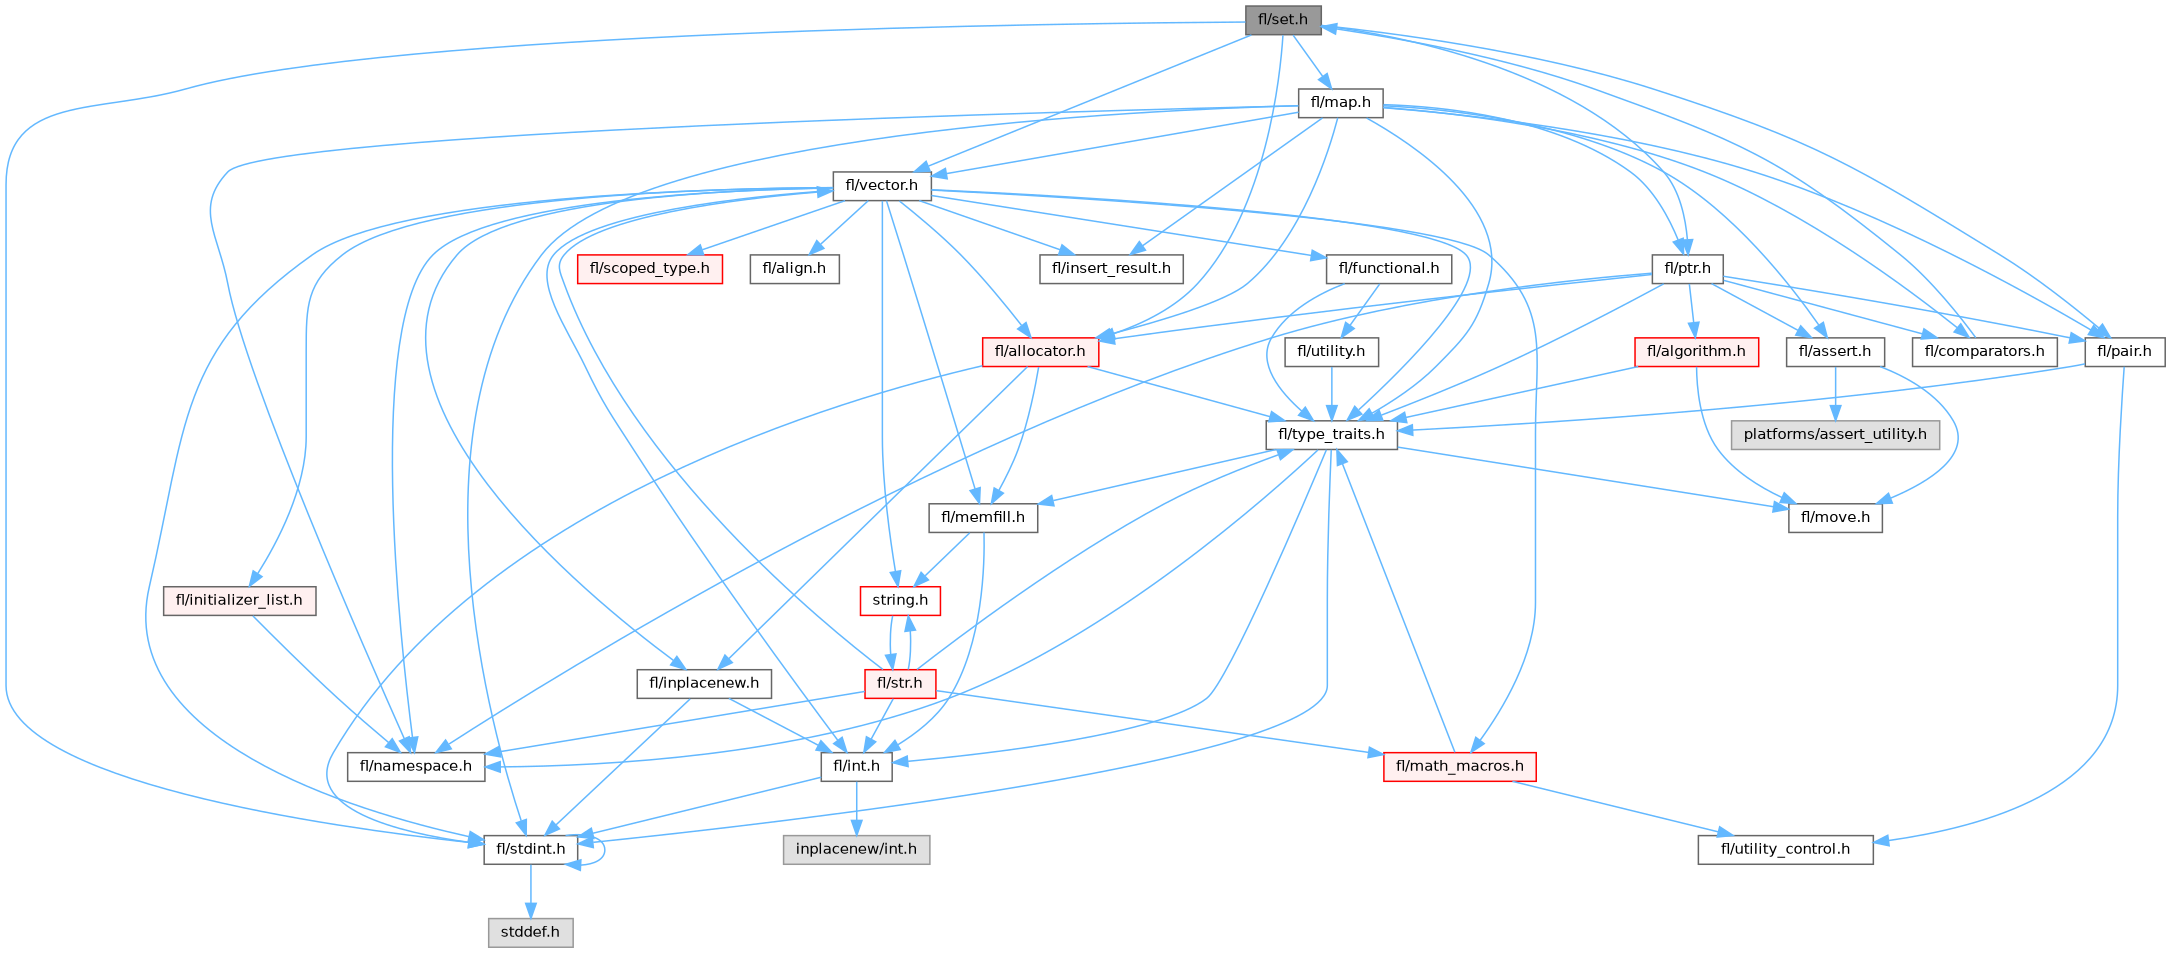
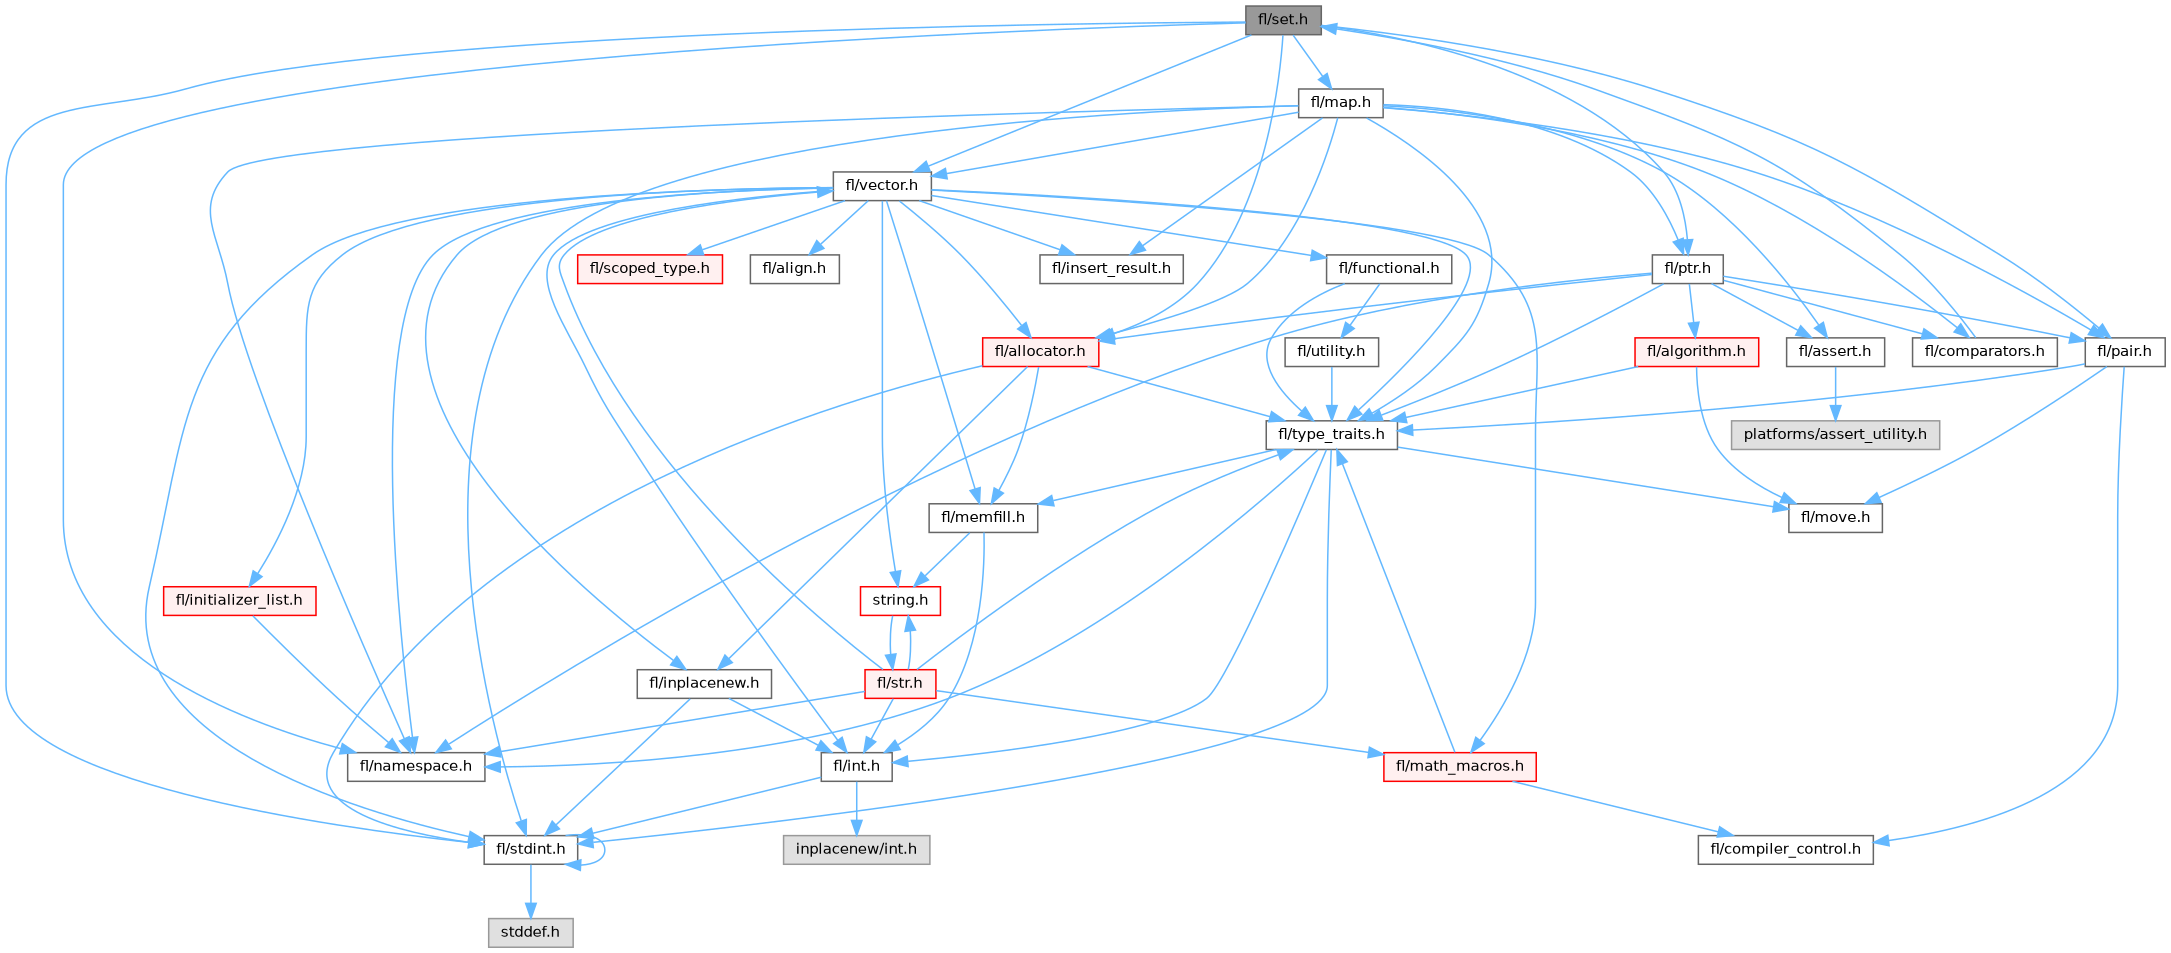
edge "fl/set.h" -> "fl/namespace.h": added
edge "fl/assert.h" -> "fl/move.h": now "fl/pair.h" -> "fl/move.h"
node "fl/initializer_list.h": color grey40 -> red
node "fl/utility_control.h": label "fl/utility_control.h" -> "fl/compiler_control.h"
